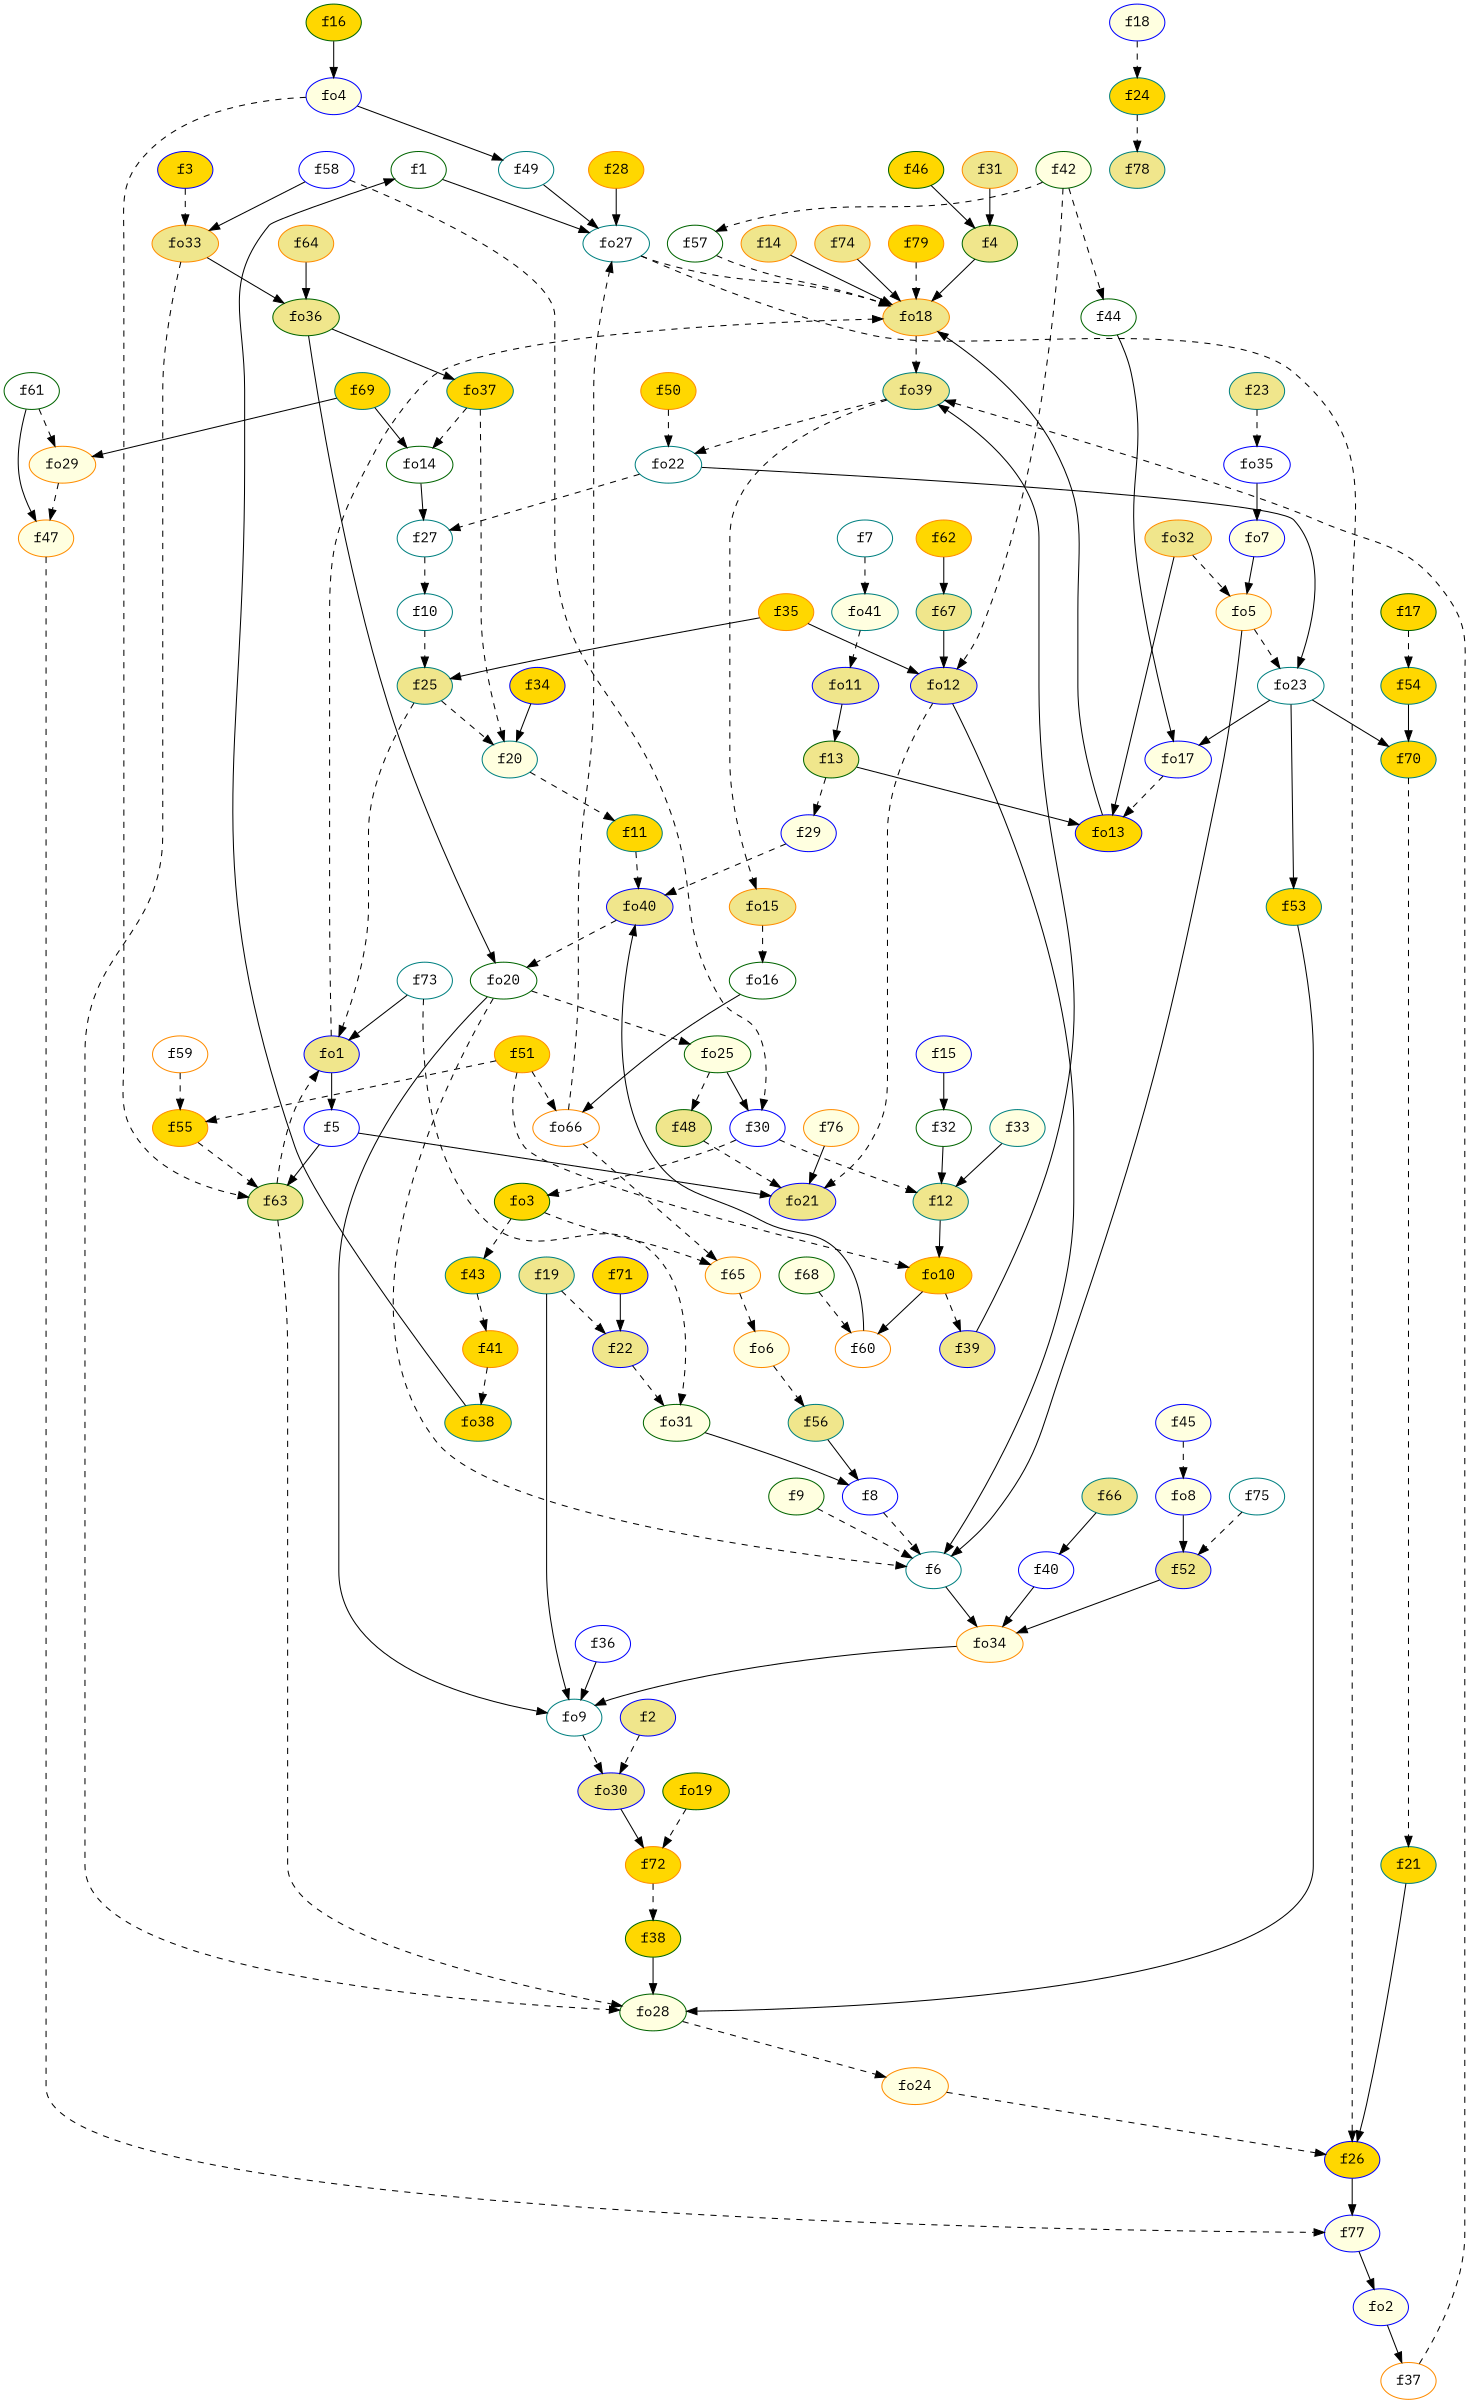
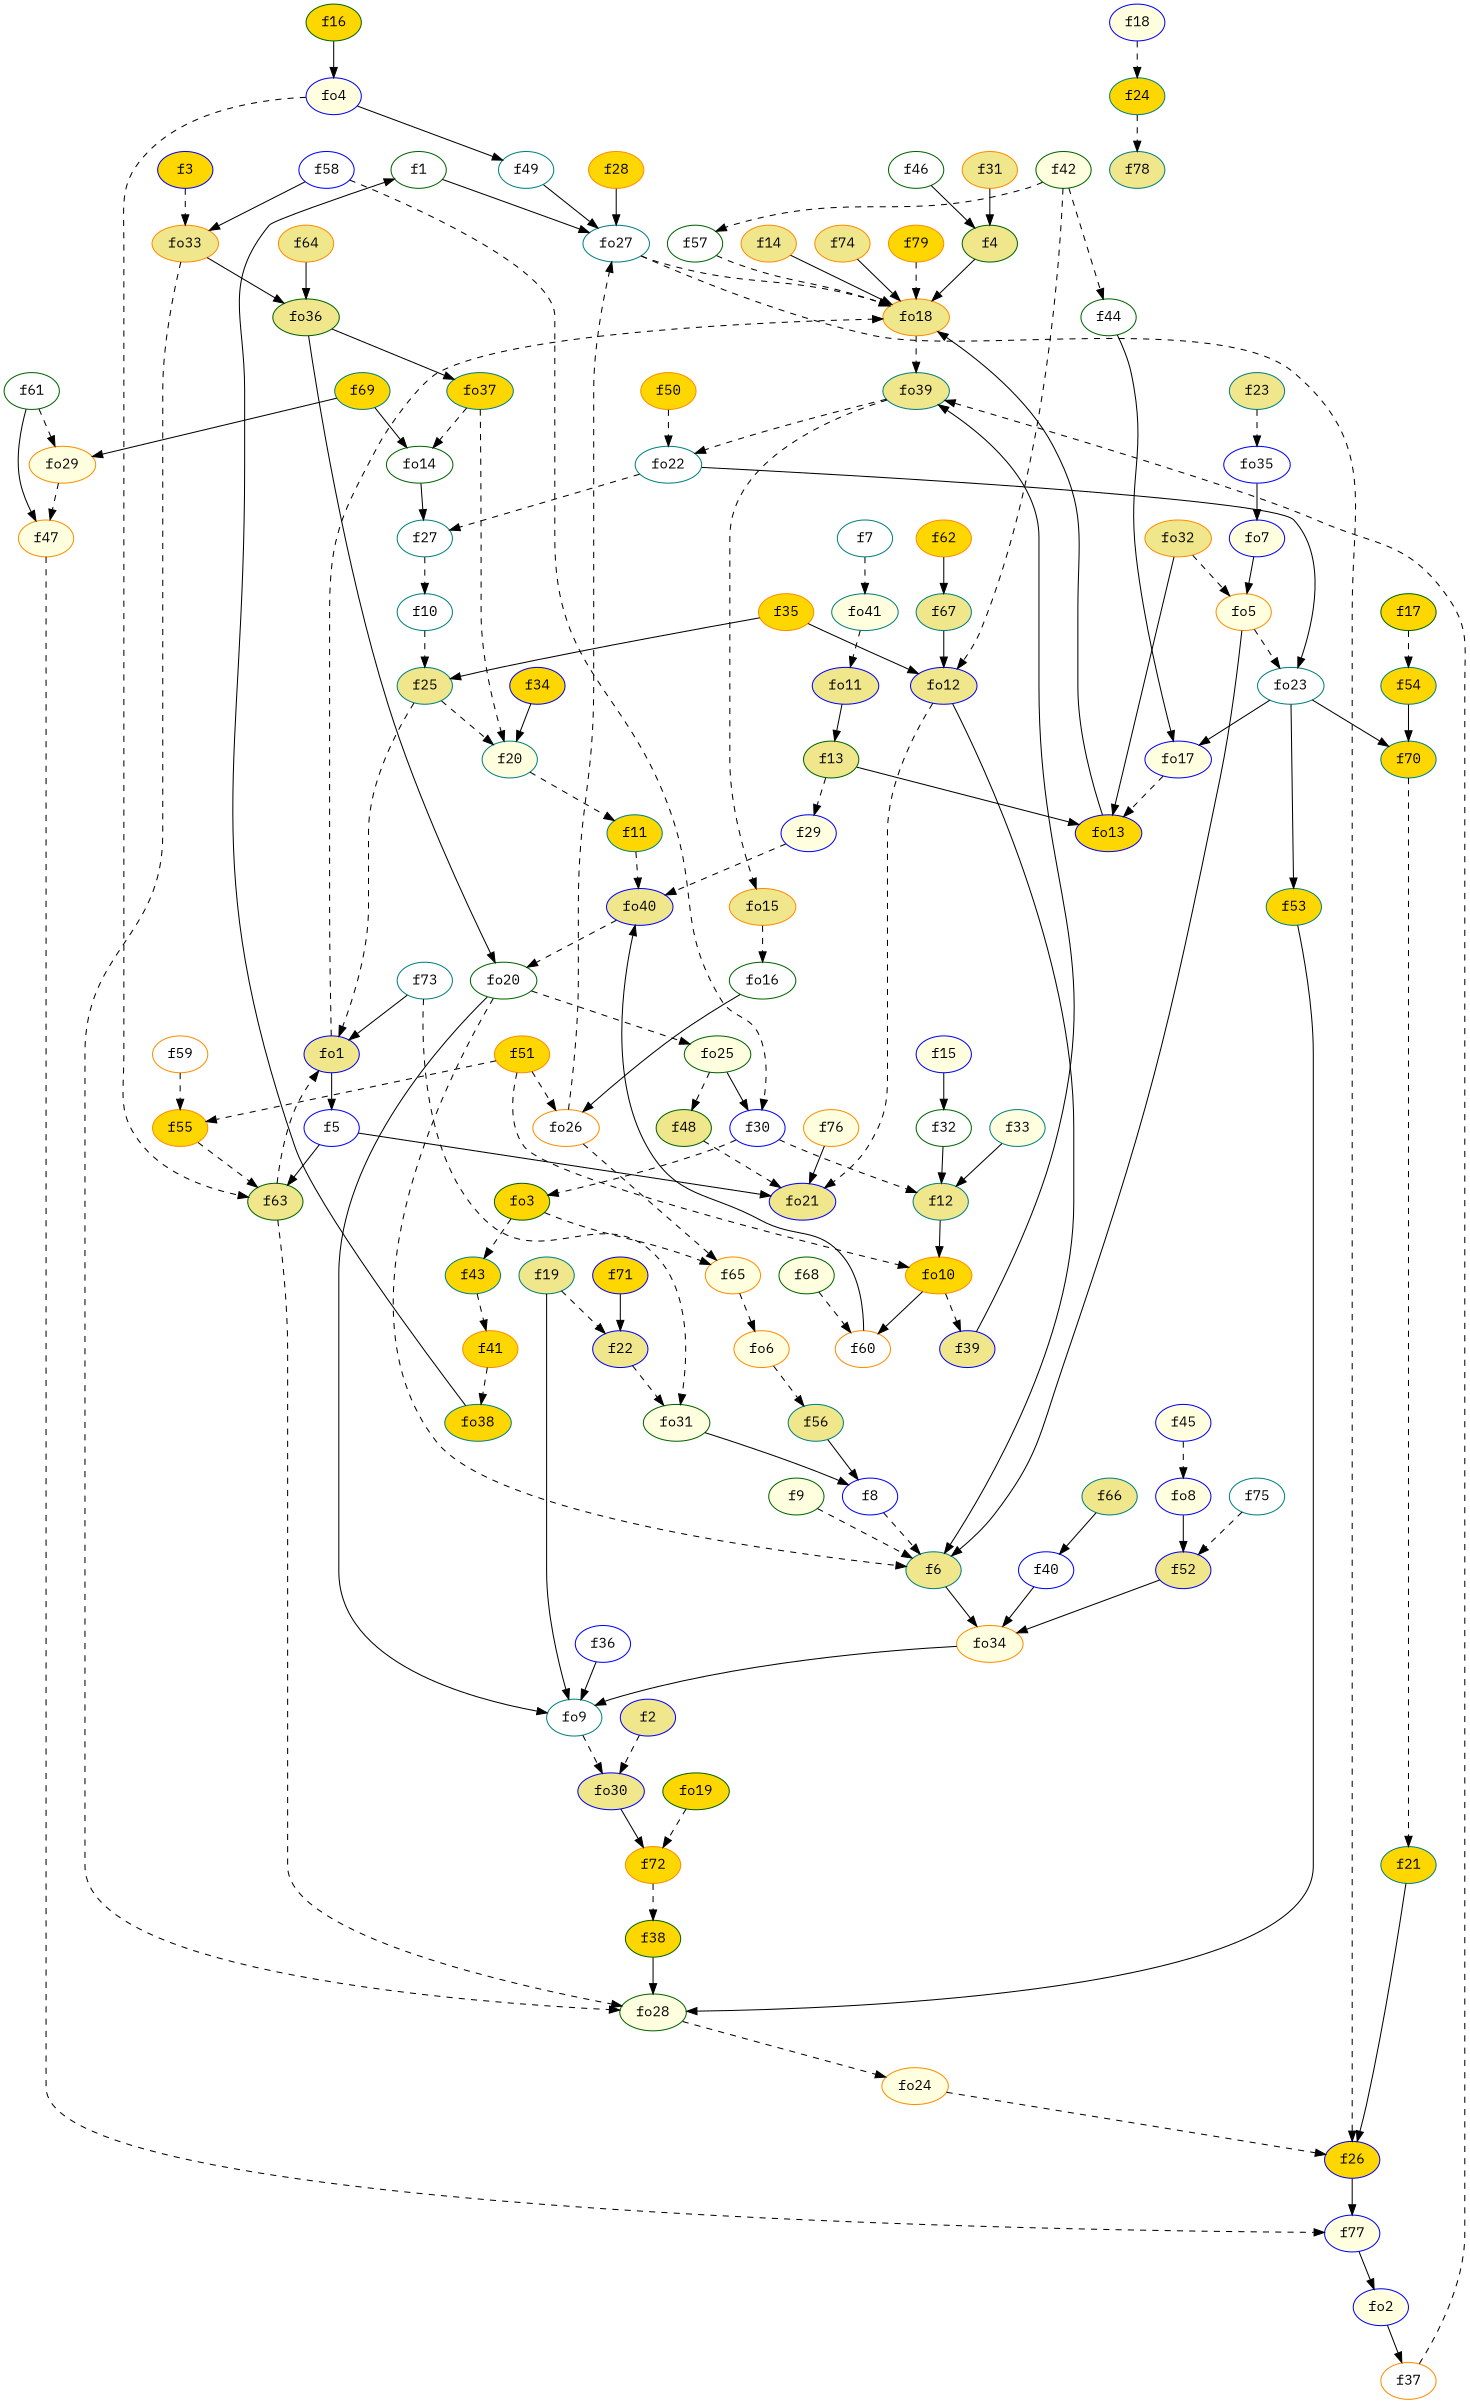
node "f46": fillcolor gold -> white
node "fo66": label "fo66" -> "fo26"
node "f6": fillcolor white -> khaki
